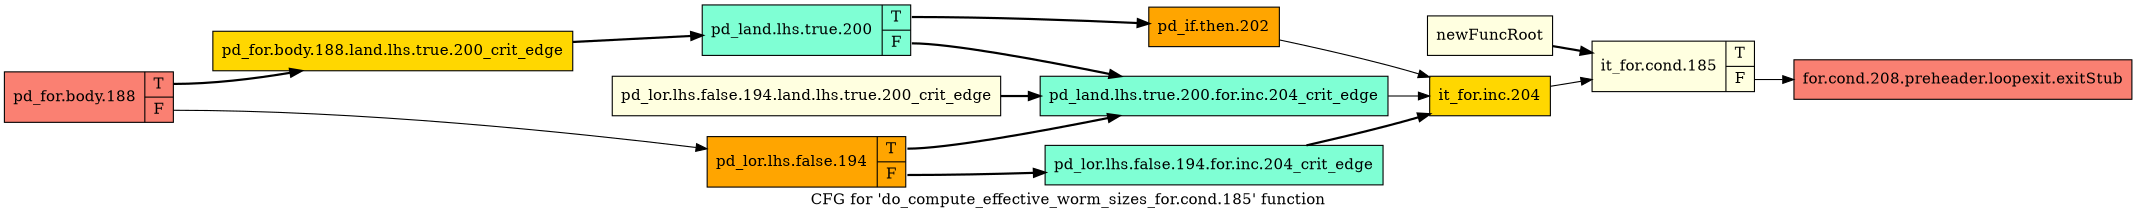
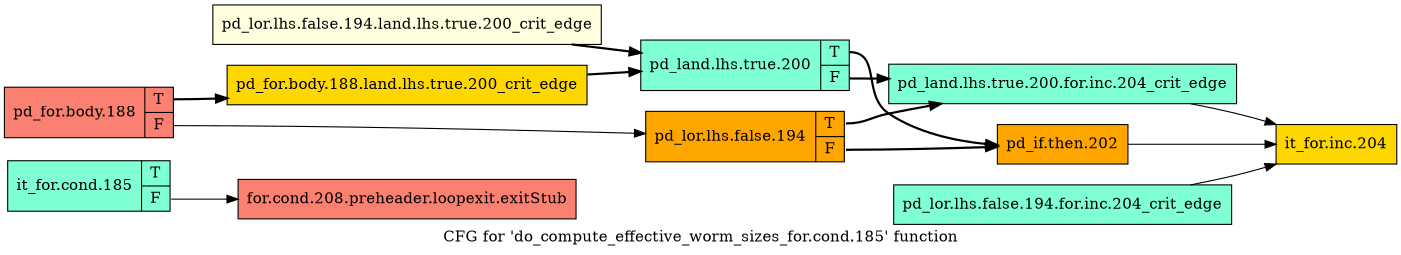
node "newFuncRoot": removed
node "it_for.cond.185": fillcolor lightyellow -> aquamarine
edge "it_for.inc.204" -> "it_for.cond.185": removed
edge "pd_lor.lhs.false.194.land.lhs.true.200_crit_edge" -> "pd_land.lhs.true.200.for.inc.204_crit_edge": now "pd_lor.lhs.false.194.land.lhs.true.200_crit_edge" -> "pd_land.lhs.true.200"
edge "pd_lor.lhs.false.194.for.inc.204_crit_edge" -> "it_for.inc.204": style bold -> solid
edge "pd_lor.lhs.false.194" -> "pd_lor.lhs.false.194.for.inc.204_crit_edge": now "pd_lor.lhs.false.194" -> "pd_if.then.202"
